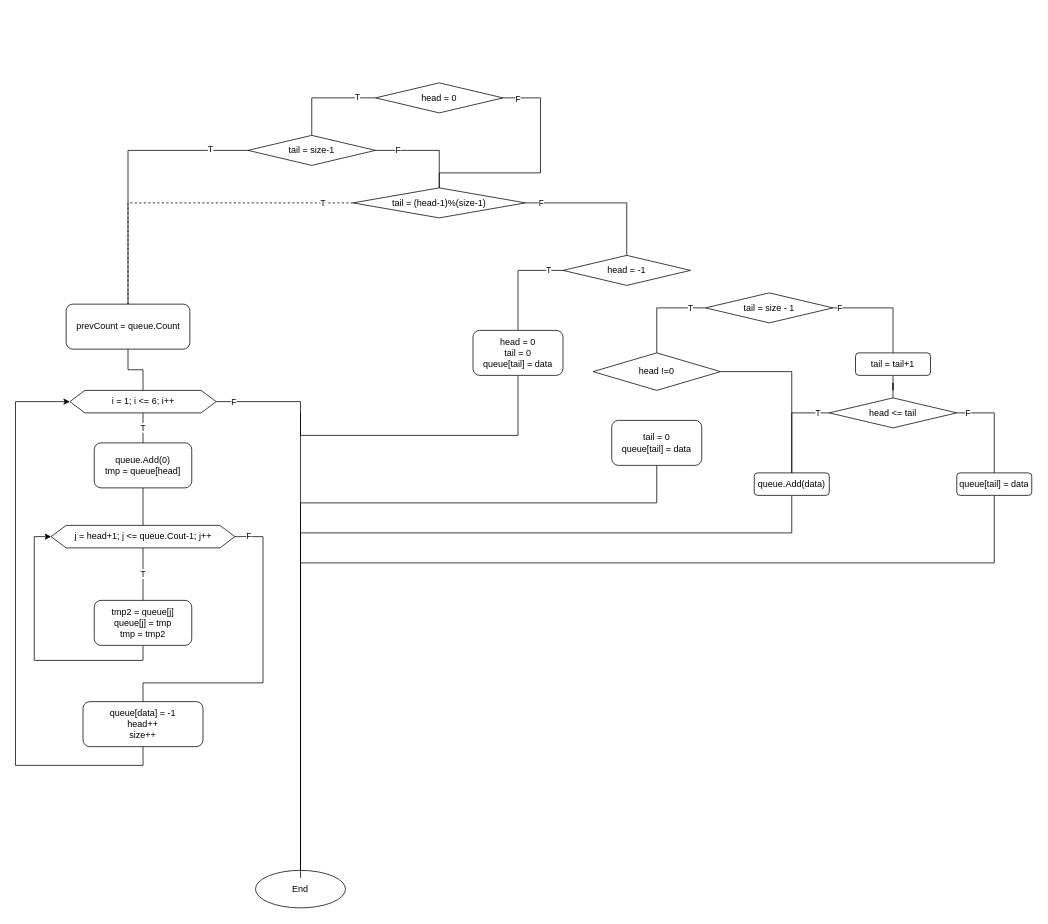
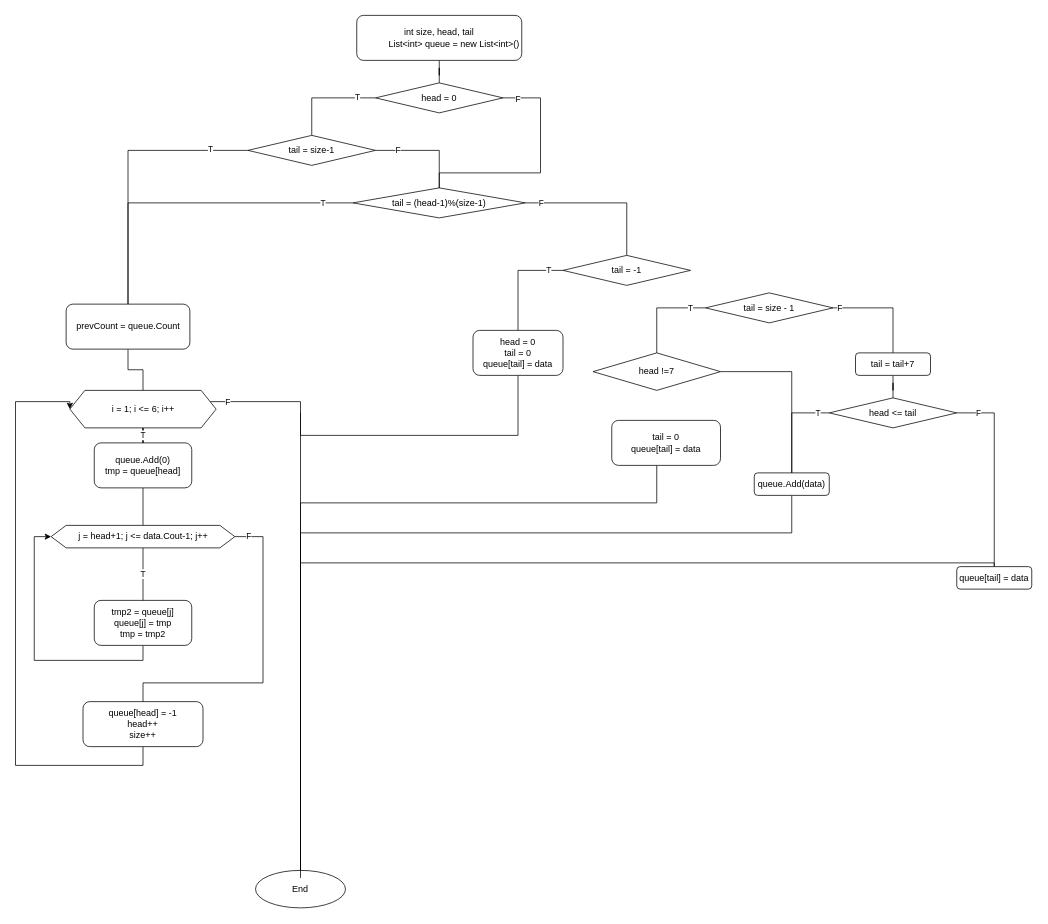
node "int size, head, tail List<int> queue = new List<int>()": added
edge "int size, head, tail List<int> queue = new List<int>()" -- "head = 0": added
edge "tail = (head-1)%(size-1)" -- "prevCount = queue.Count": style dashed -> solid
node "head = -1": label "head = -1" -> "tail = -1"
node "tail = tail+1": label "tail = tail+1" -> "tail = tail+7"
node "head !=0": label "head !=0" -> "head !=7"
node "i = 1; i <= 6; i++": size 146x23 -> 146x38
node "tail = 0 queue[tail] = data": size 90x45 -> 109x45
node "queue[tail] = data": moved (994, 484) -> (994, 578)
node "j = head+1; j <= queue.Cout-1; j++": label "j = head+1; j <= queue.Cout-1; j++" -> "j = head+1; j <= data.Cout-1; j++"
node "queue[data] = -1 head++ size++": label "queue[data] = -1 head++ size++" -> "queue[head] = -1 head++ size++"
